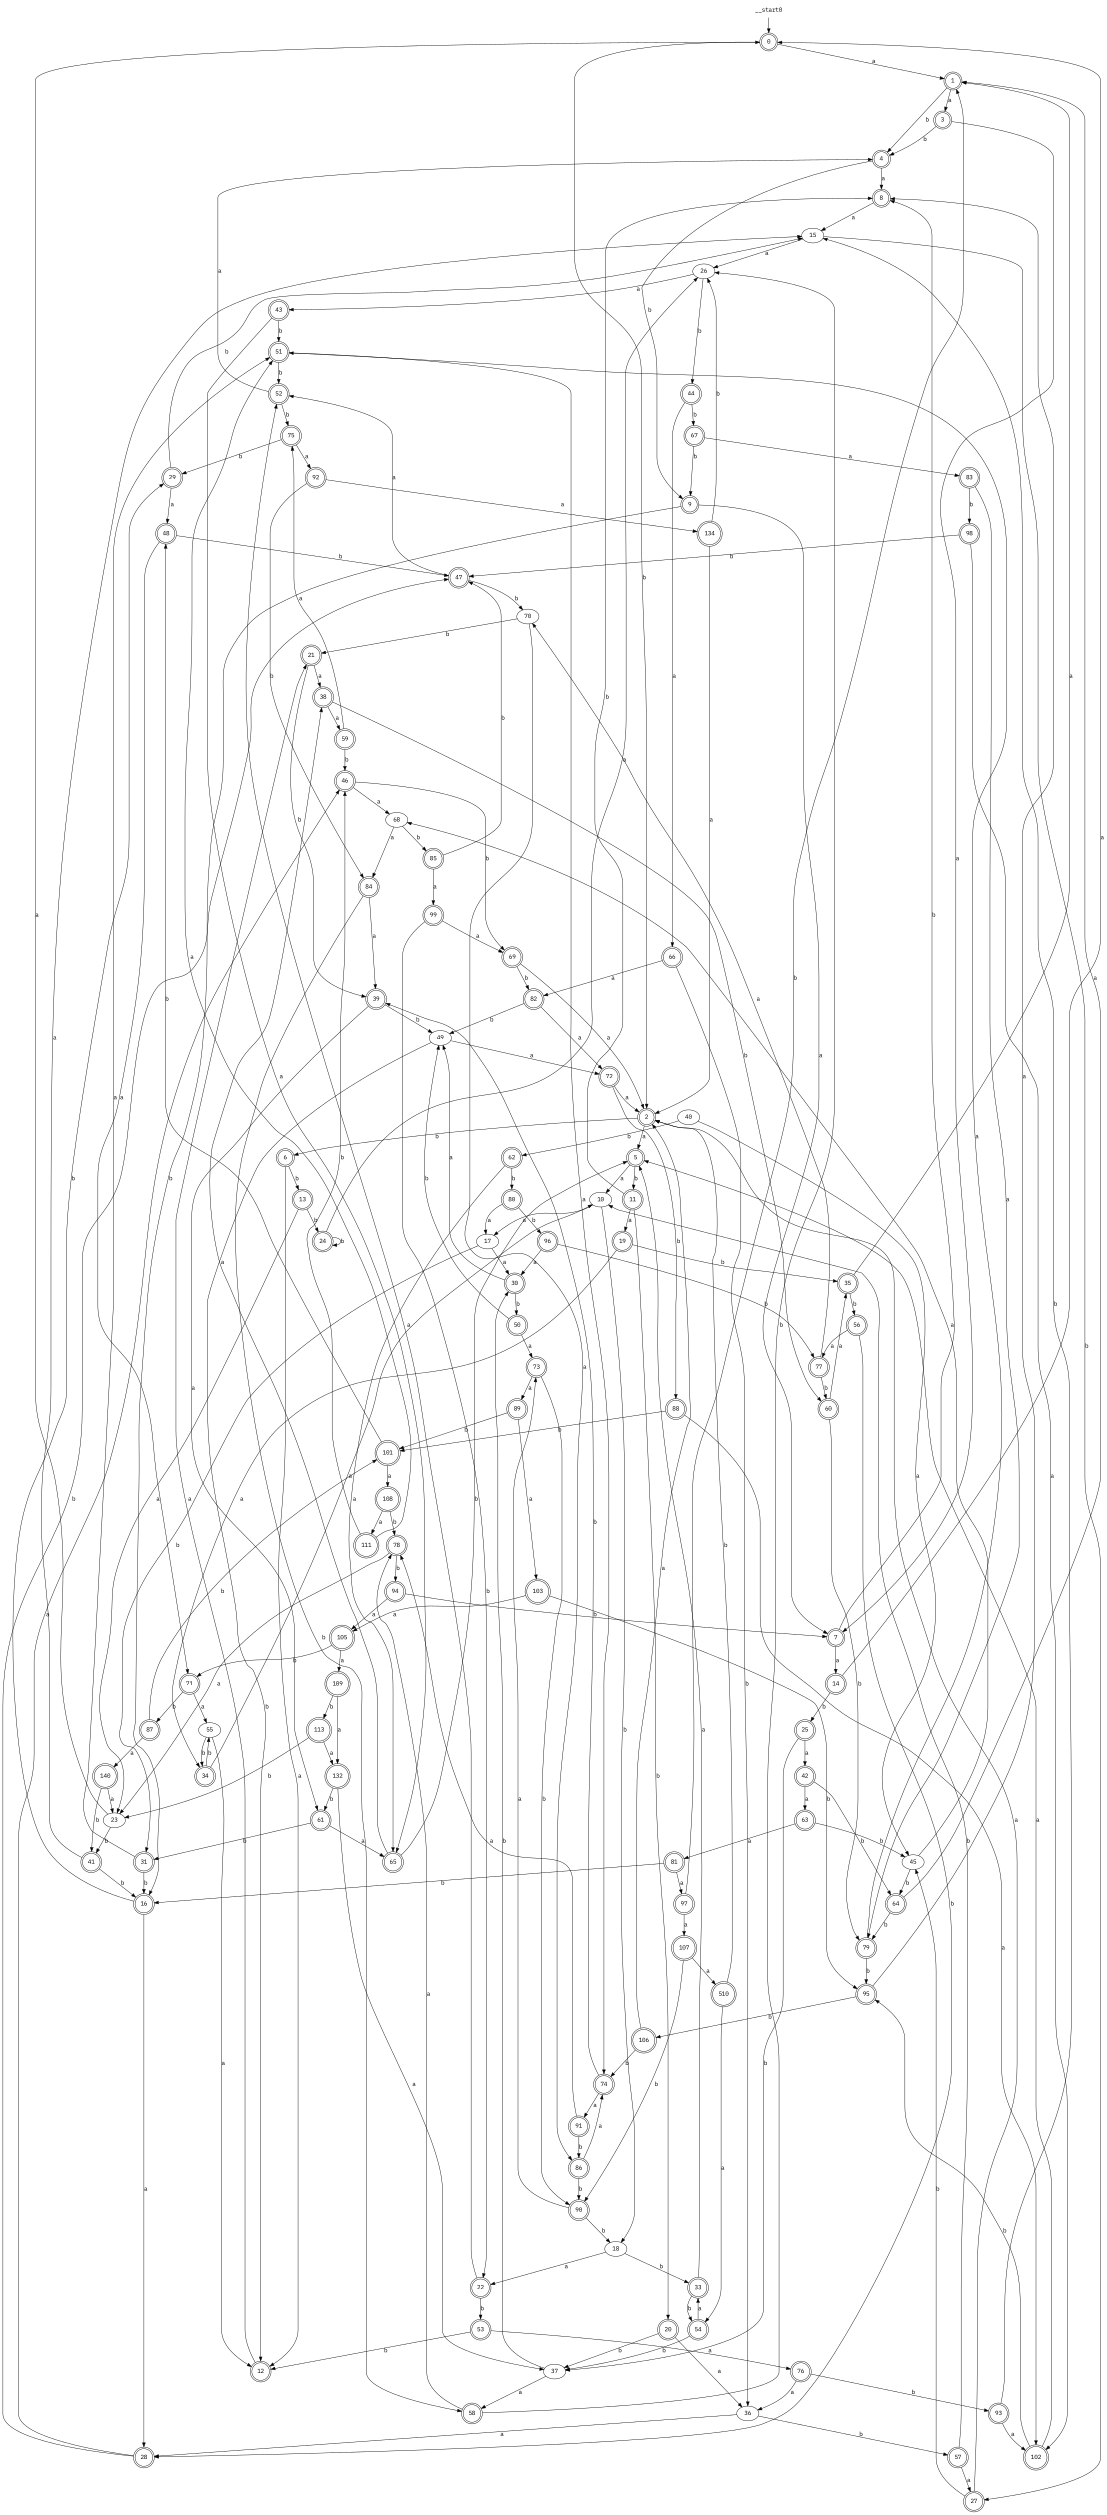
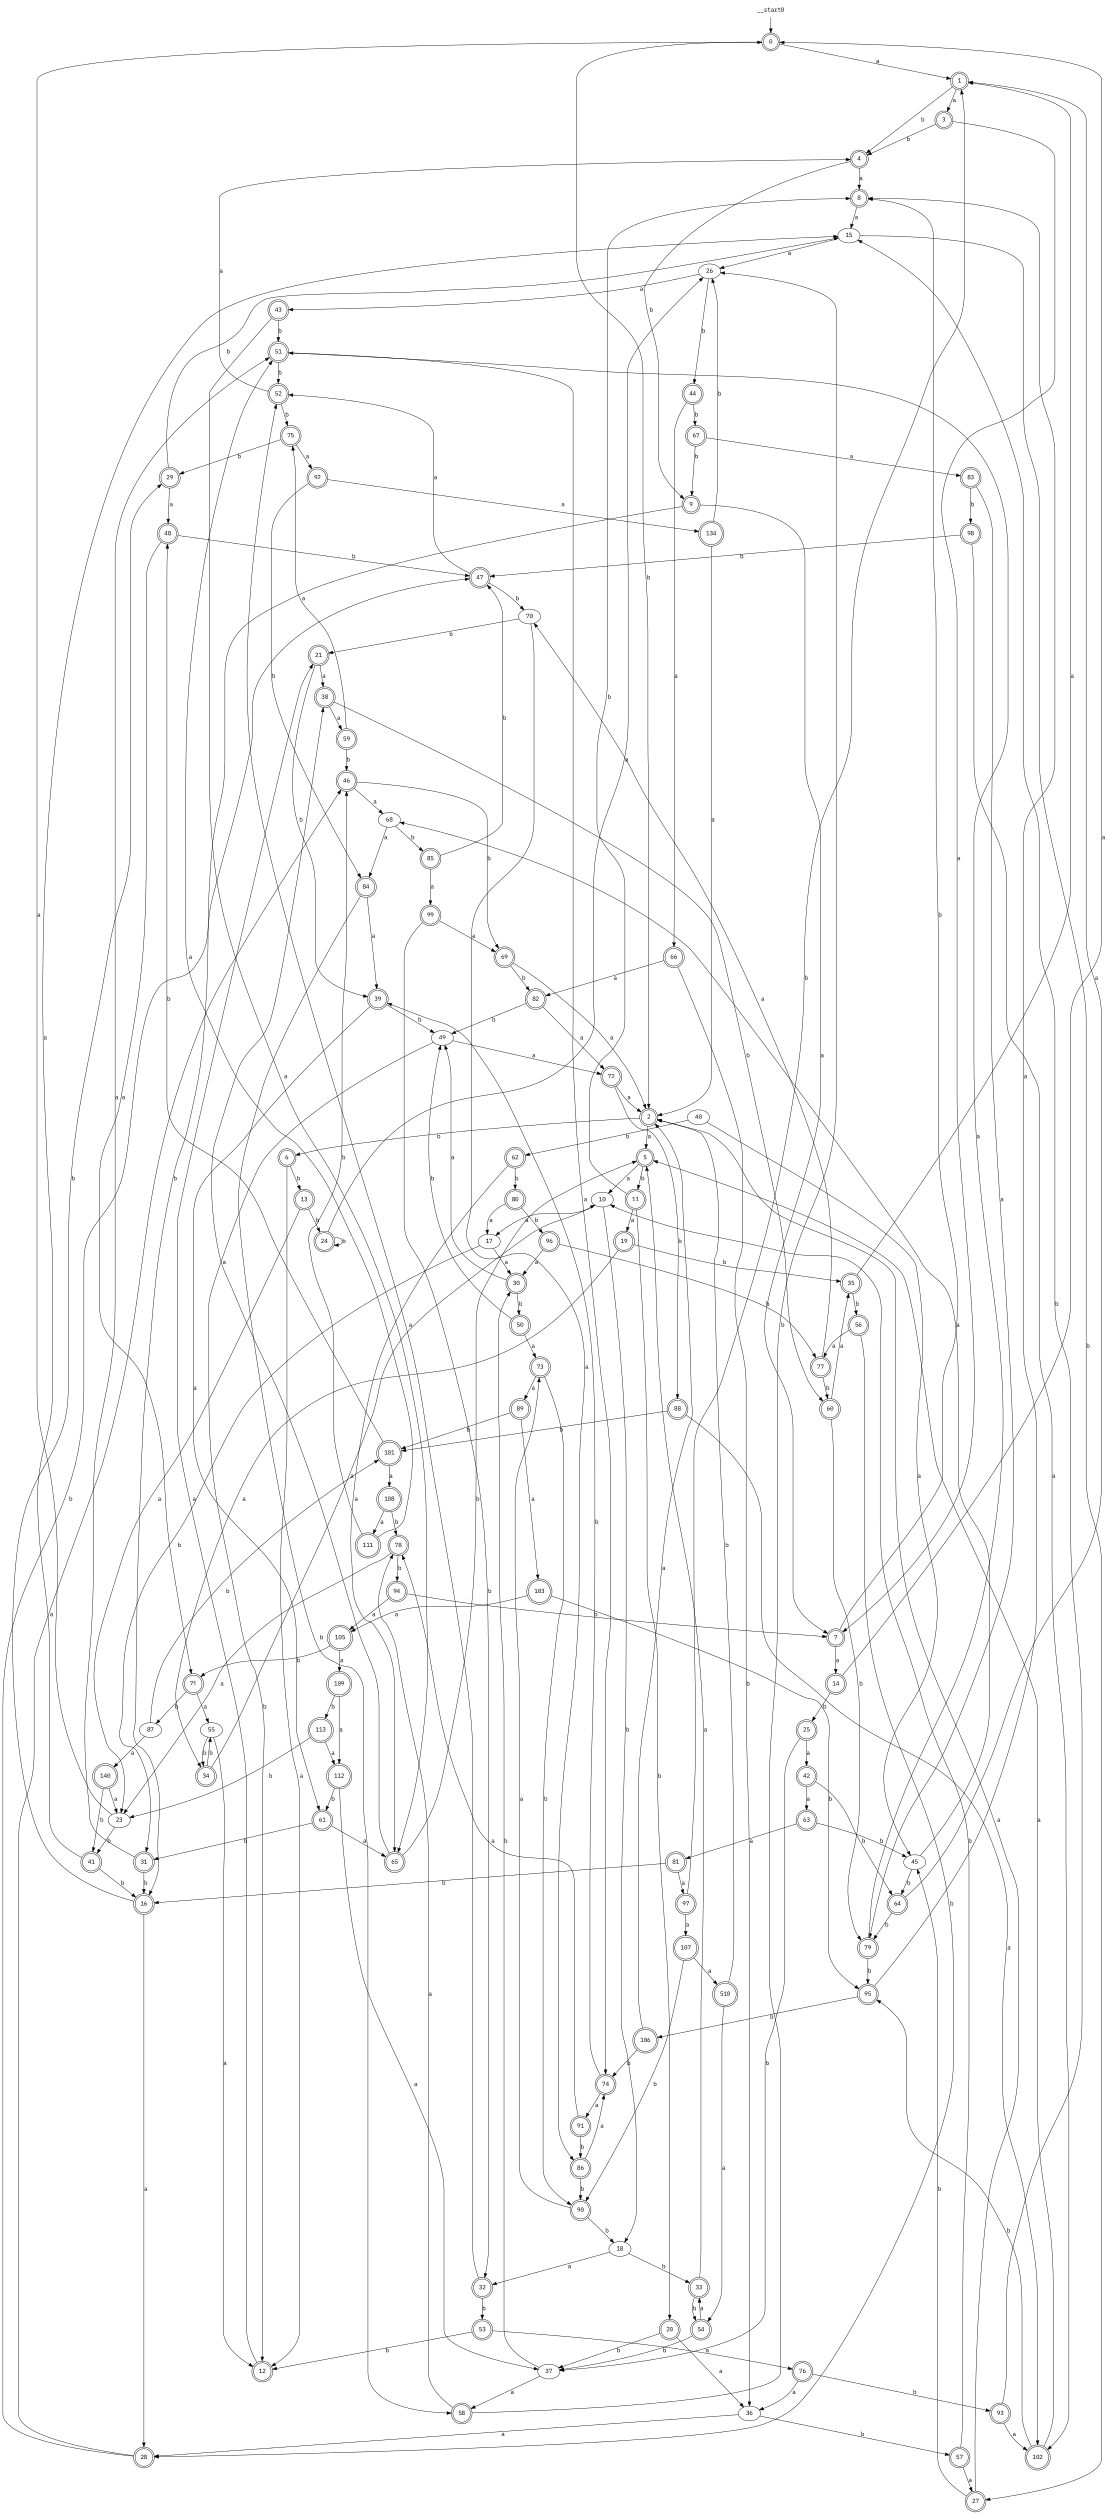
node "87": shape doublecircle -> ellipse
node "132": label "132" -> "112"
node "22": label "22" -> "32"
